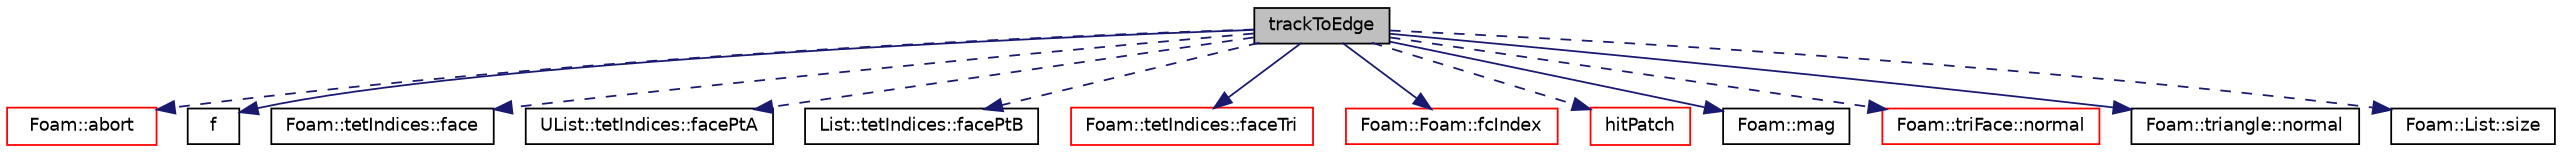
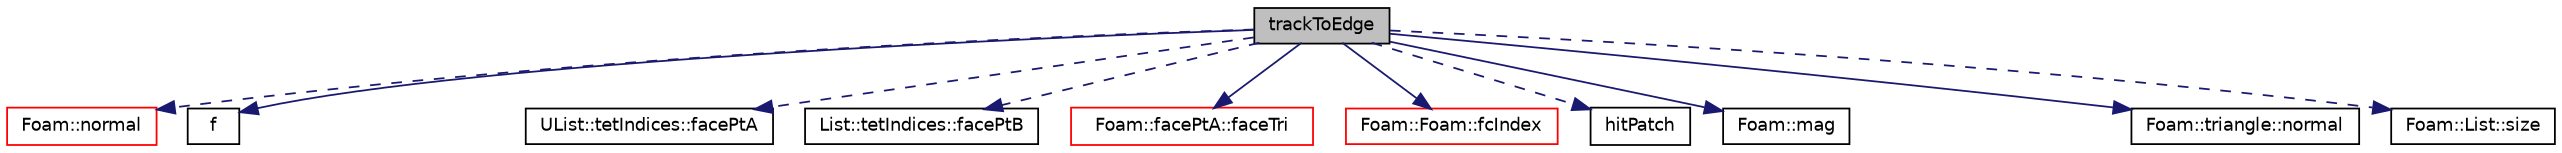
node "Foam::abort": label "Foam::abort" -> "Foam::normal"
node "Foam::tetIndices::face": removed
node "Foam::tetIndices::faceTri": label "Foam::tetIndices::faceTri" -> "Foam::facePtA::faceTri"
node "hitPatch": color red -> black
node "Foam::triFace::normal": removed
